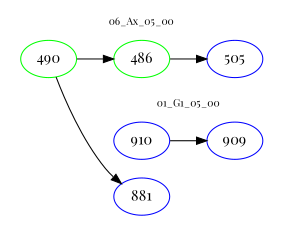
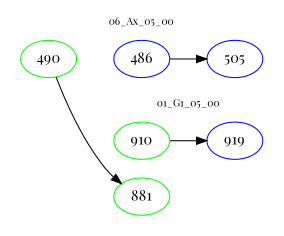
edge "490" -> "486": removed
node "486": color green -> blue
node "910": color blue -> green
node "909": label "909" -> "919"
node "881": color blue -> green
